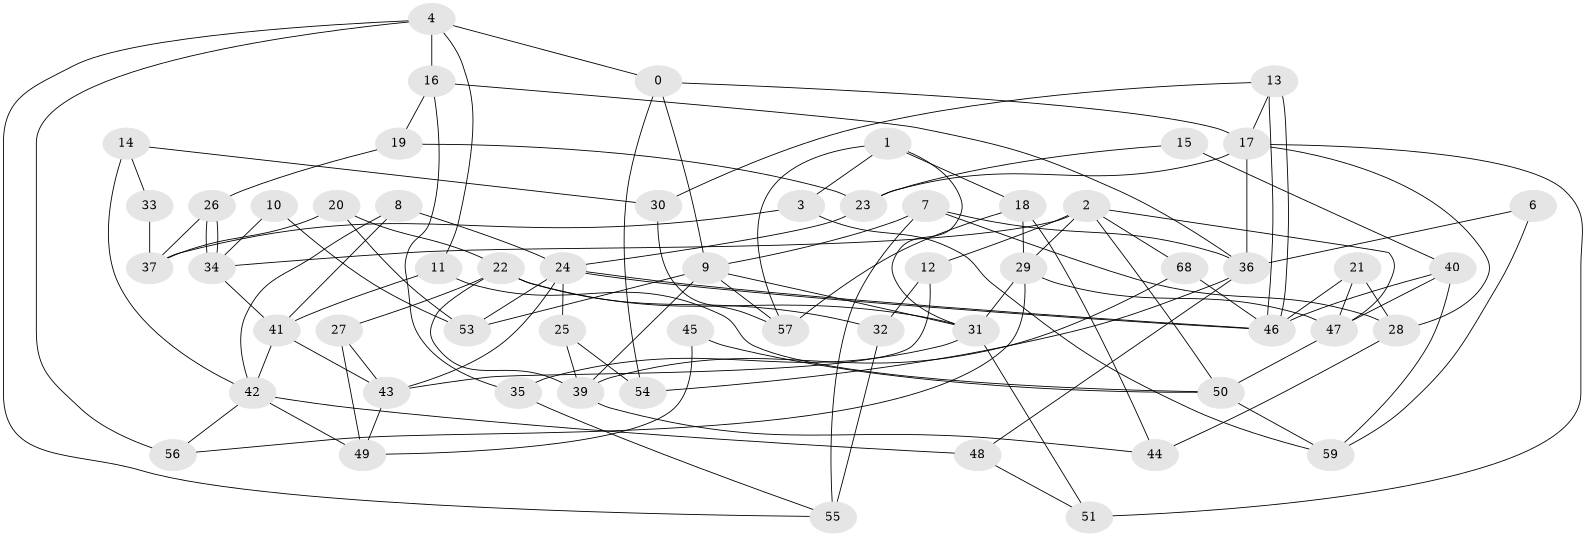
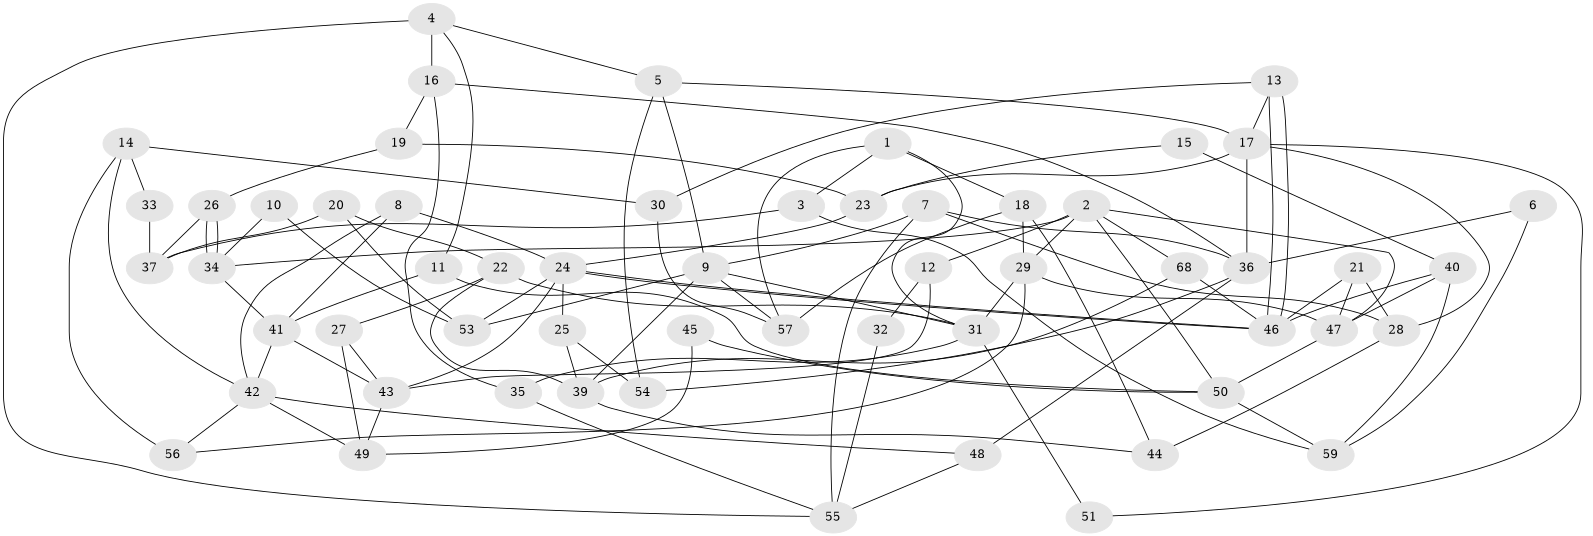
node "0": label "0" -> "5"
edge "4" -- "56": now "14" -- "56"
edge "22" -- "32": removed
edge "48" -- "51": now "48" -- "55"
